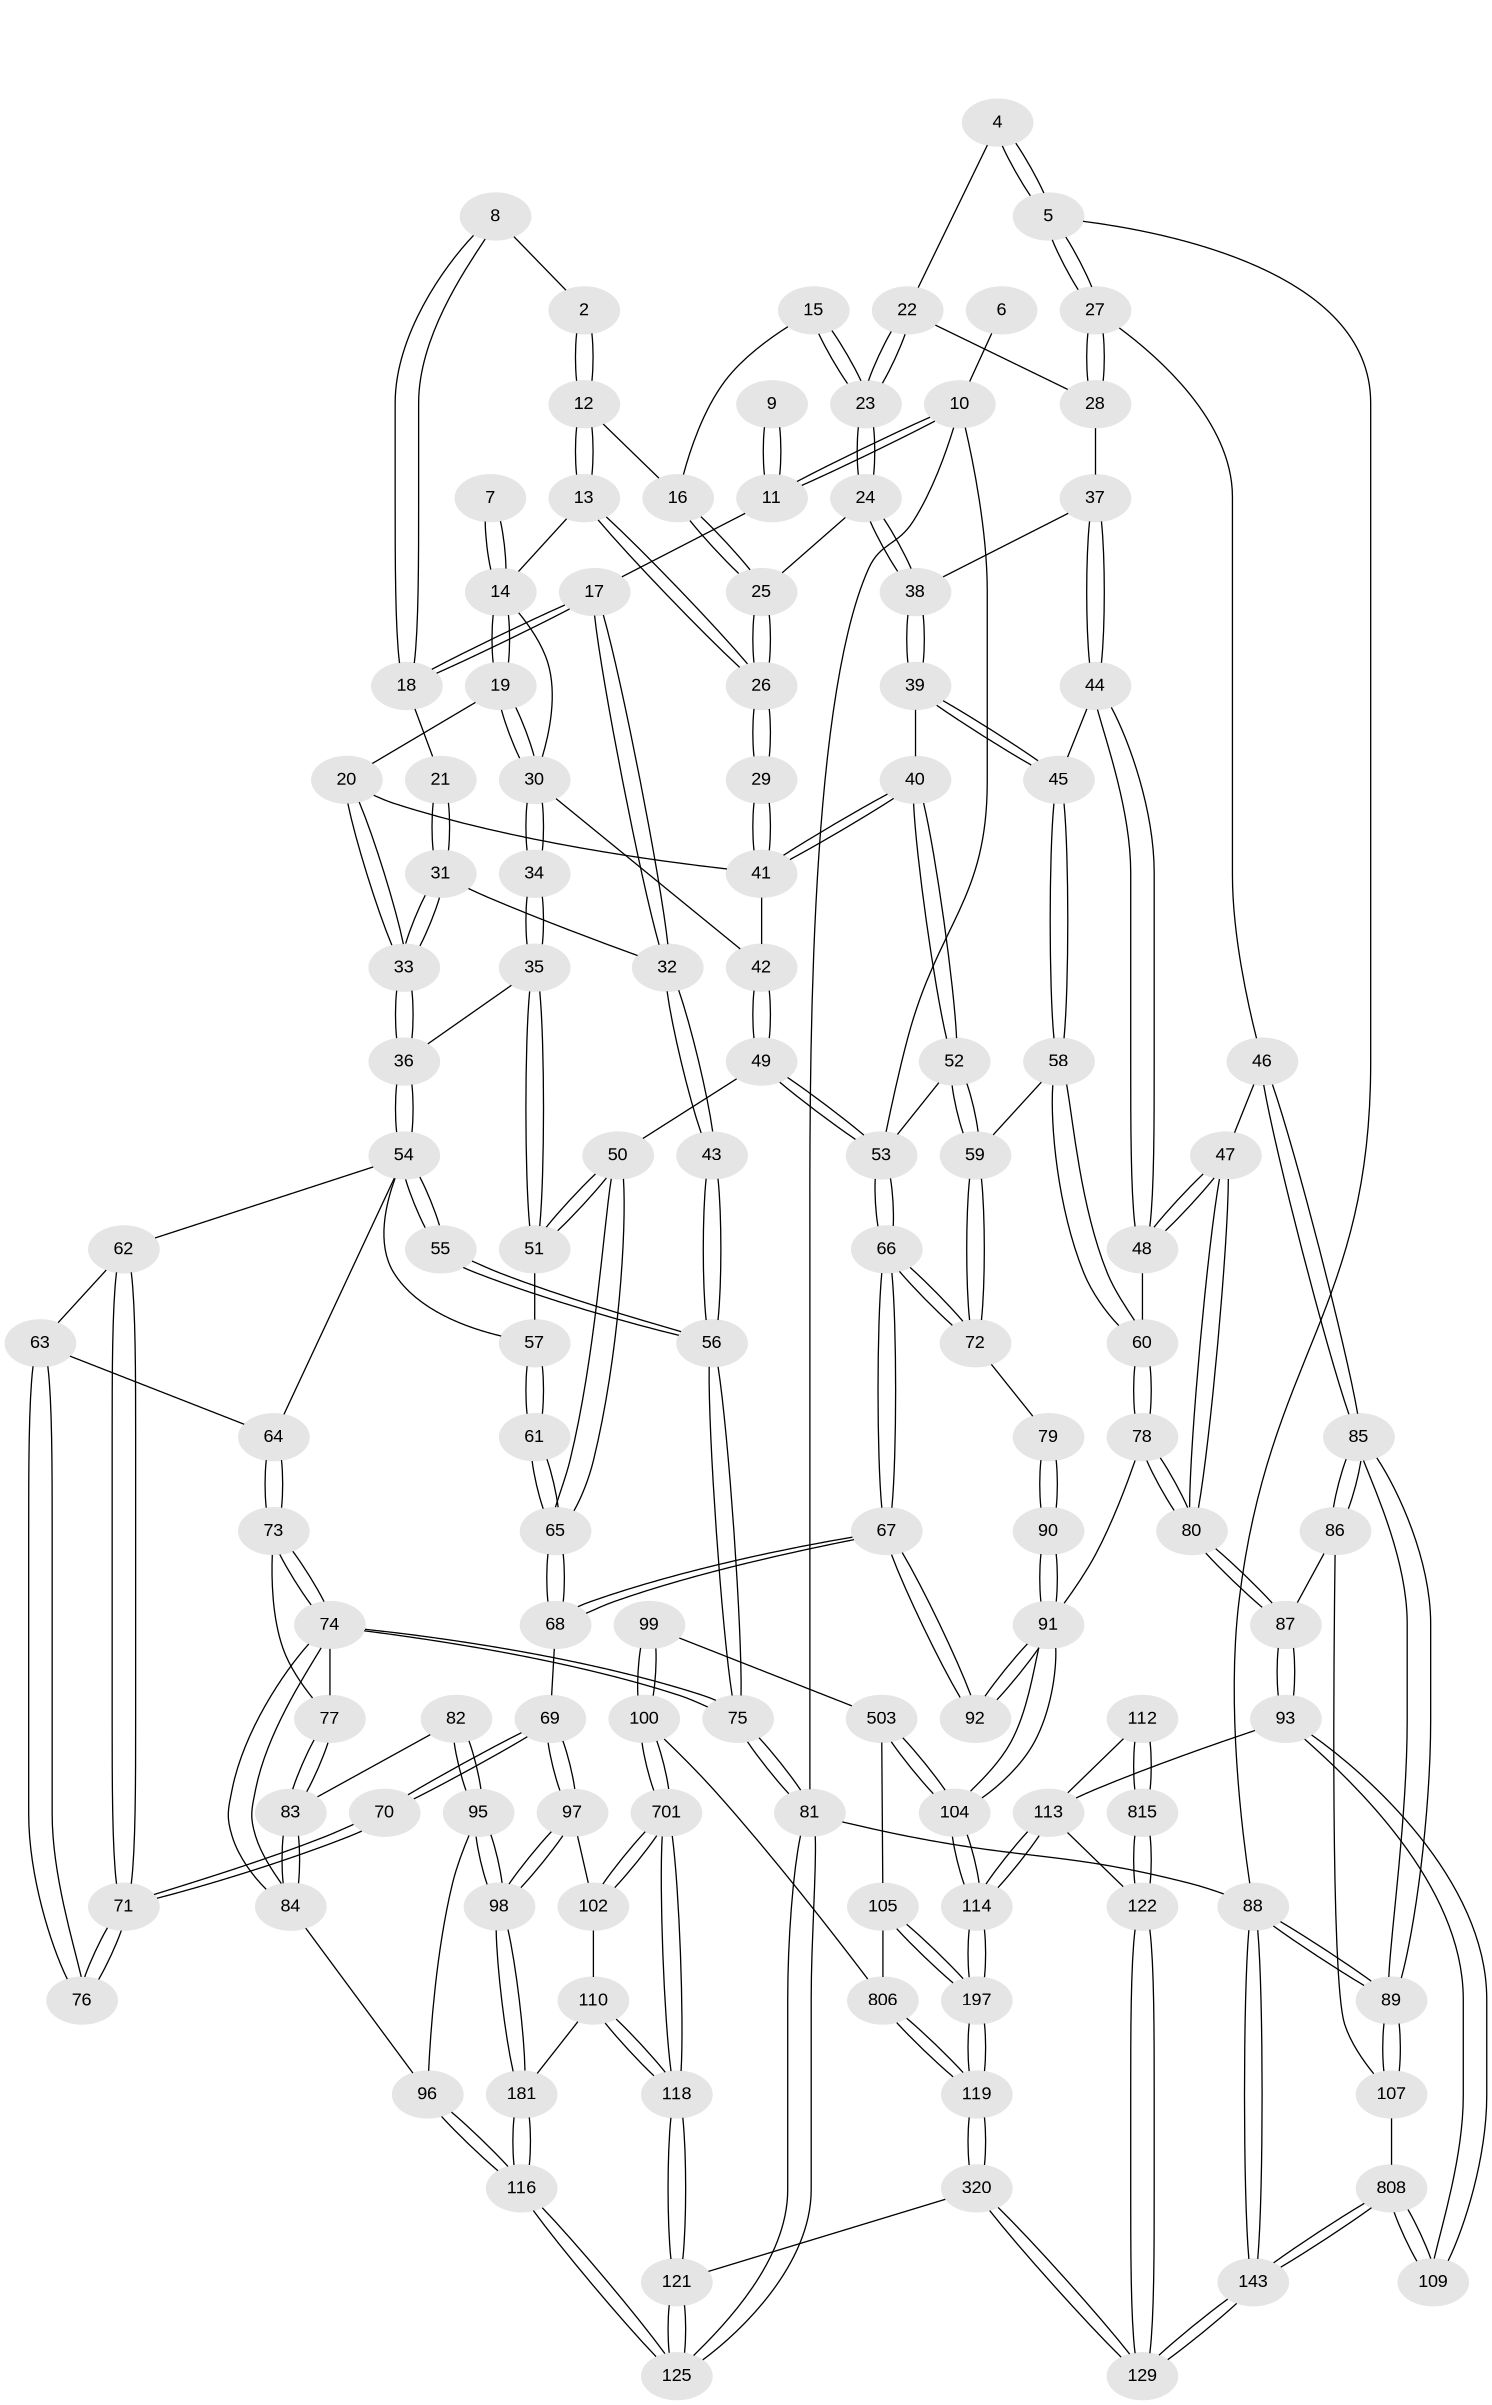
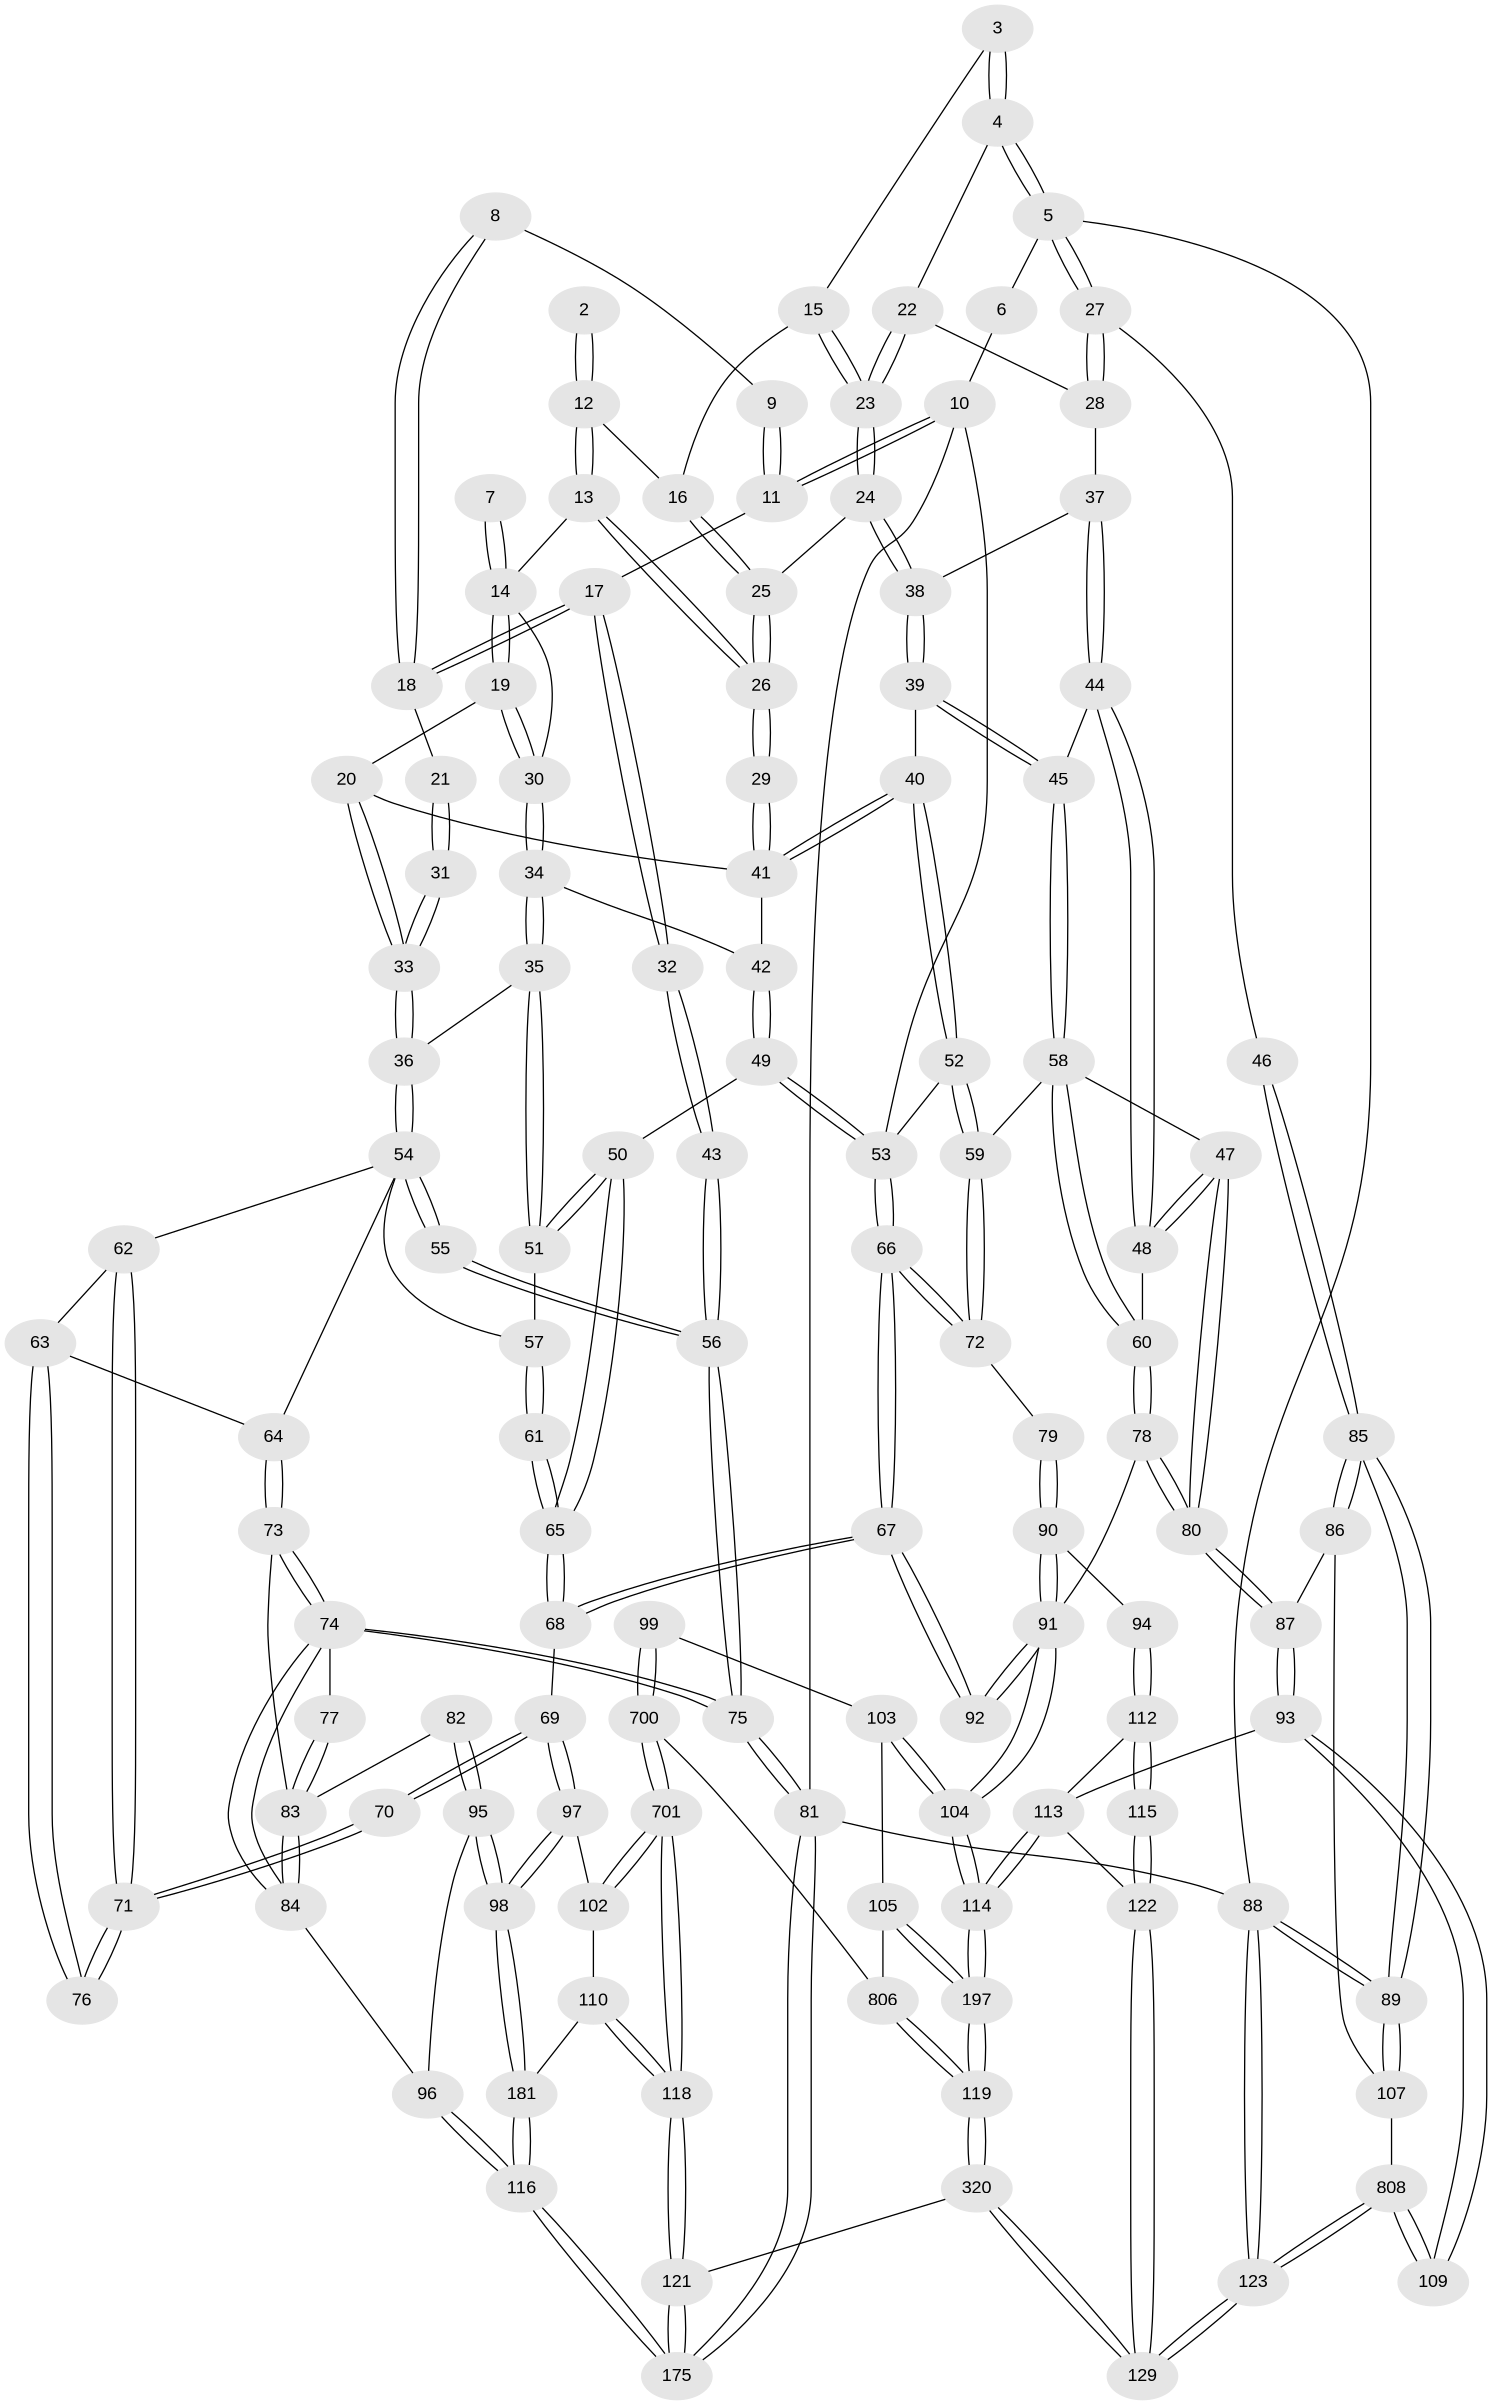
node "3": added
edge "8" -- "2": now "8" -- "9"
edge "5" -- "6": added
edge "30" -- "42": now "34" -- "42"
edge "31" -- "32": removed
edge "46" -- "47": now "58" -- "47"
node "94": added
edge "73" -- "77": now "73" -- "83"
node "100": label "100" -> "700"
node "503": label "503" -> "103"
node "815": label "815" -> "115"
node "143": label "143" -> "123"
node "125": label "125" -> "175"
